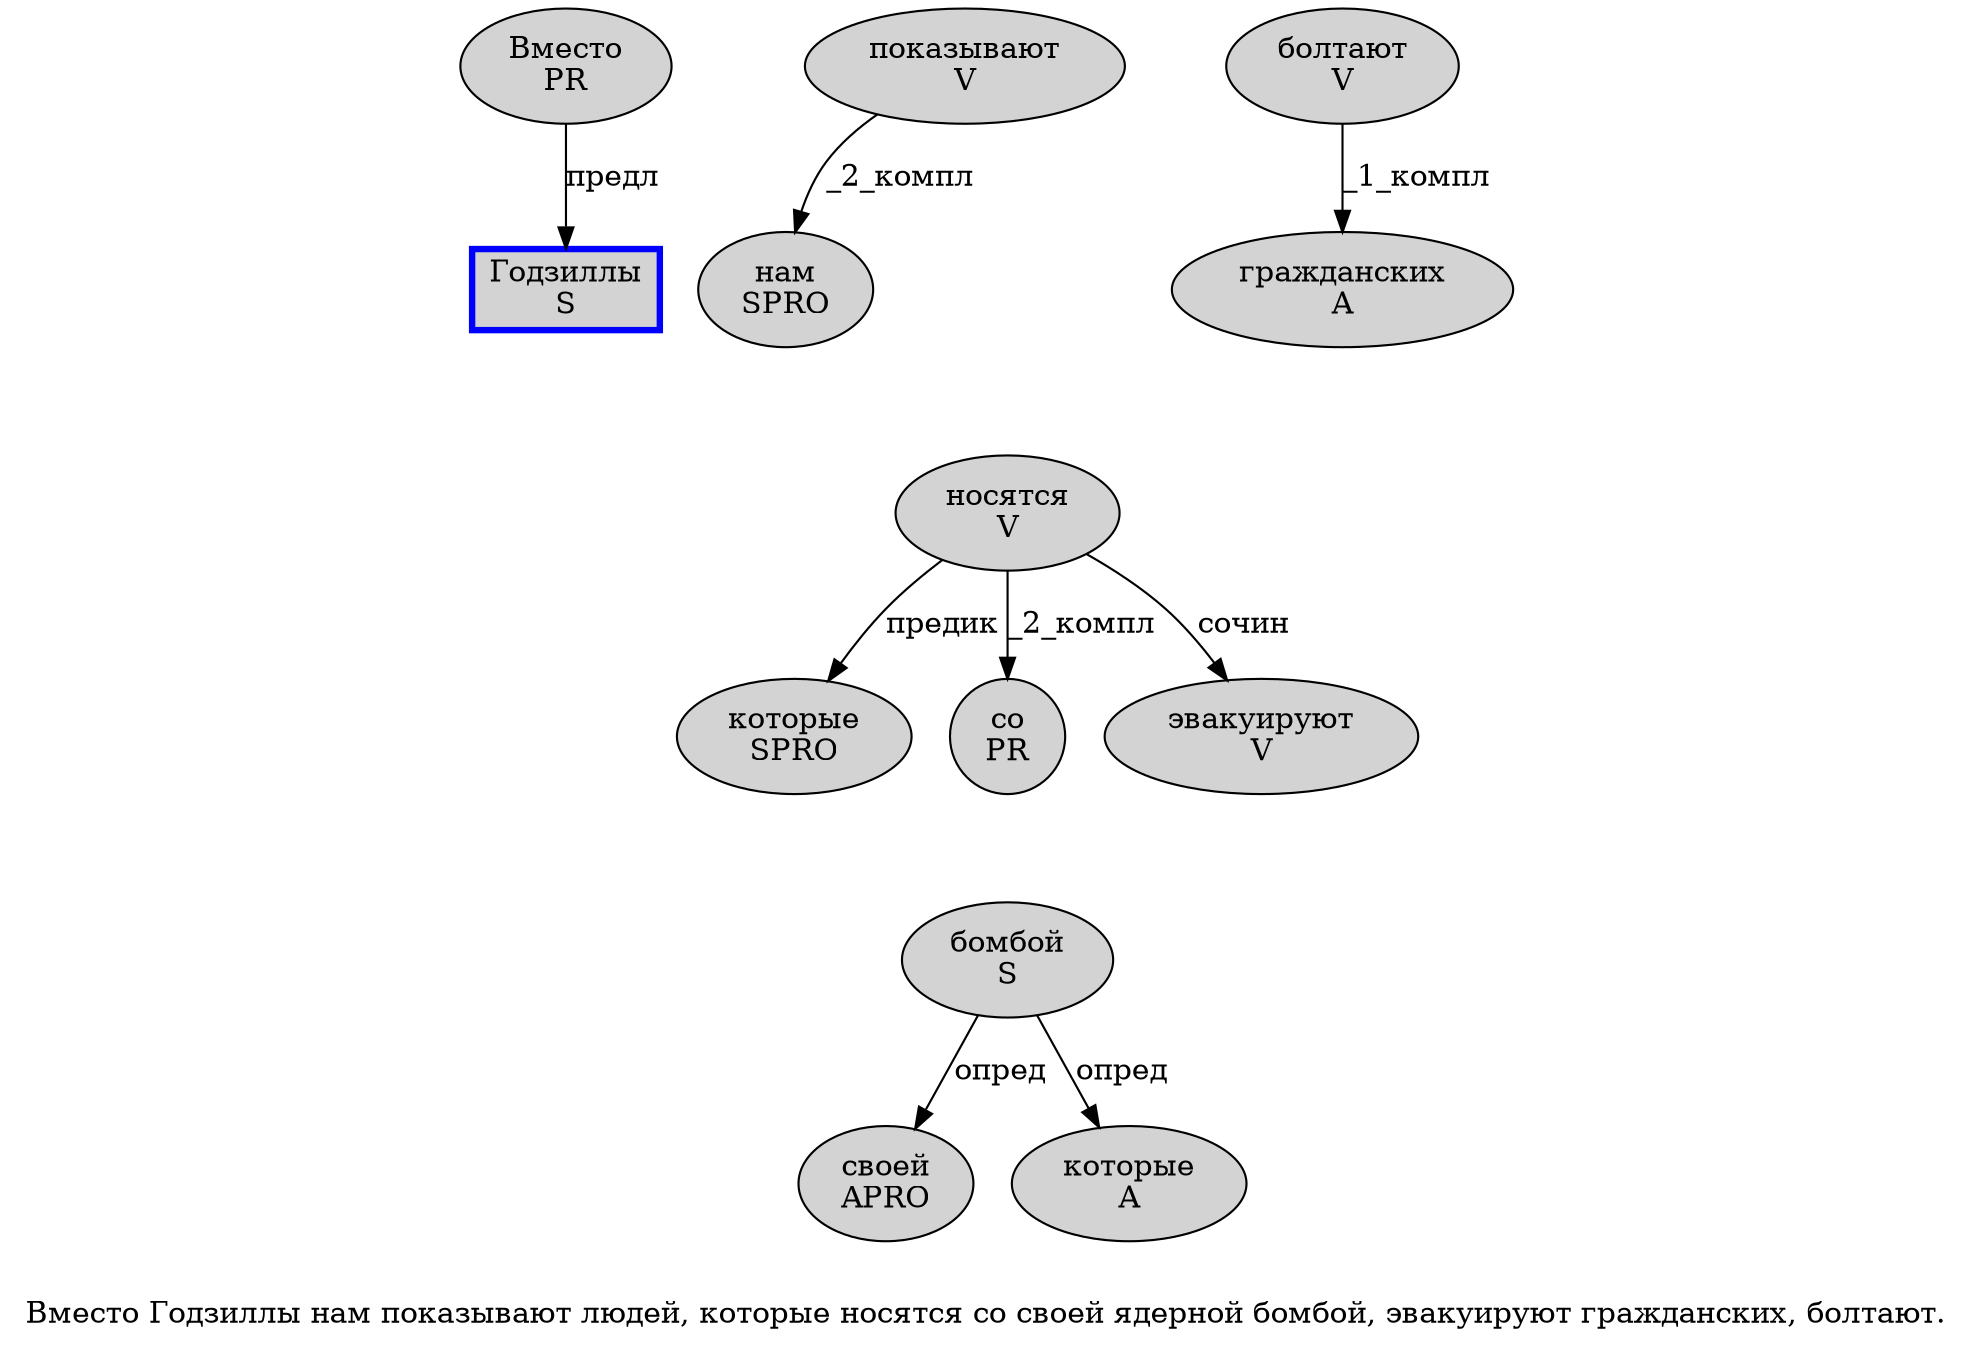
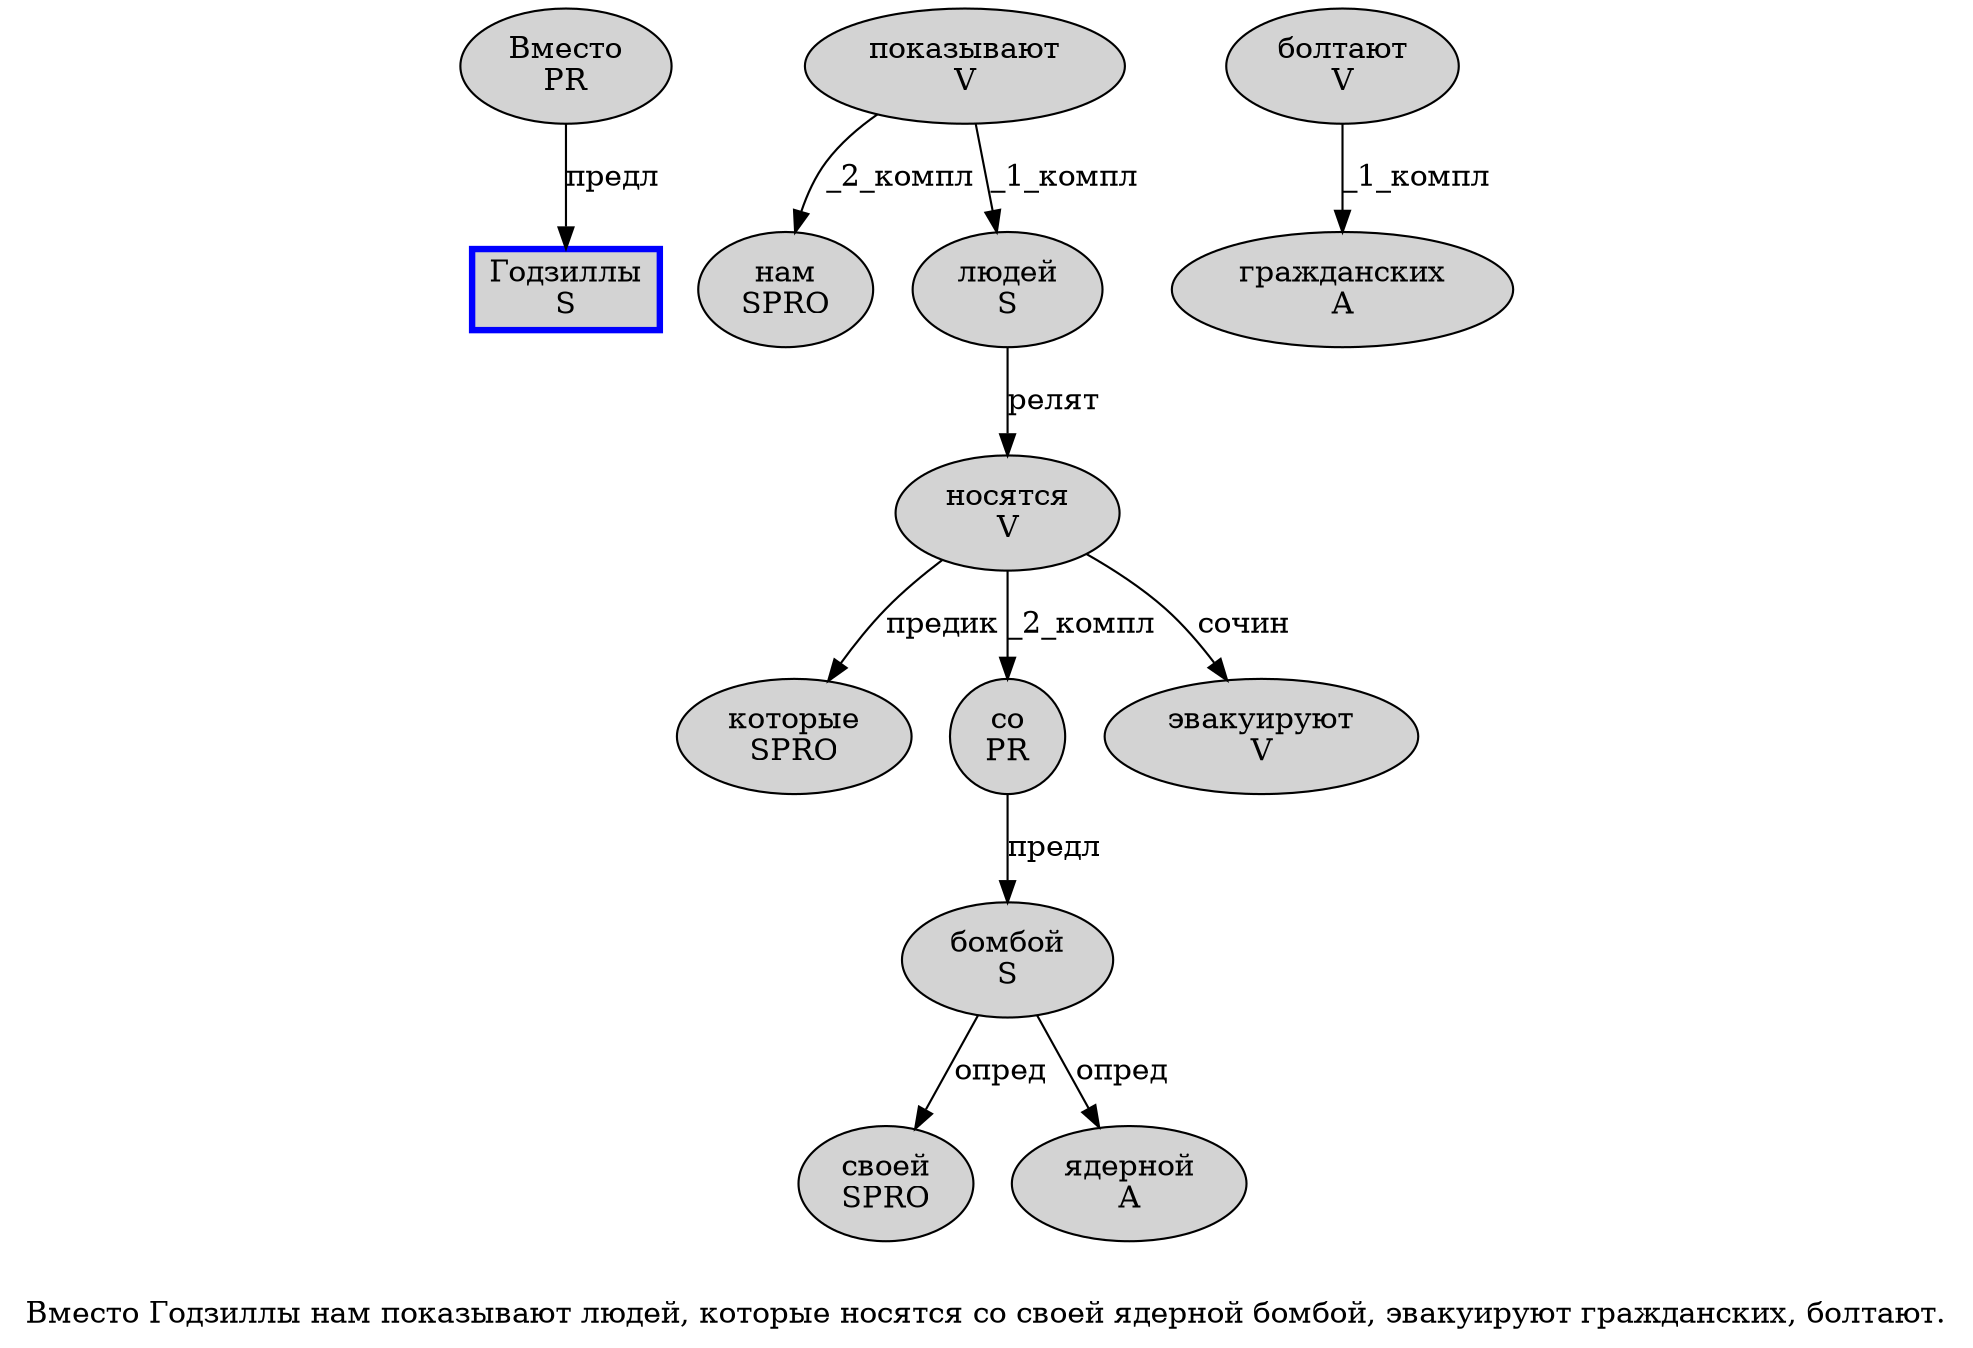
node "людей S": added
edge "со PR" -> "бомбой S": added, label "предл"
node "своей APRO": label "своей APRO" -> "своей SPRO"
node "которые A": label "которые A" -> "ядерной A"
